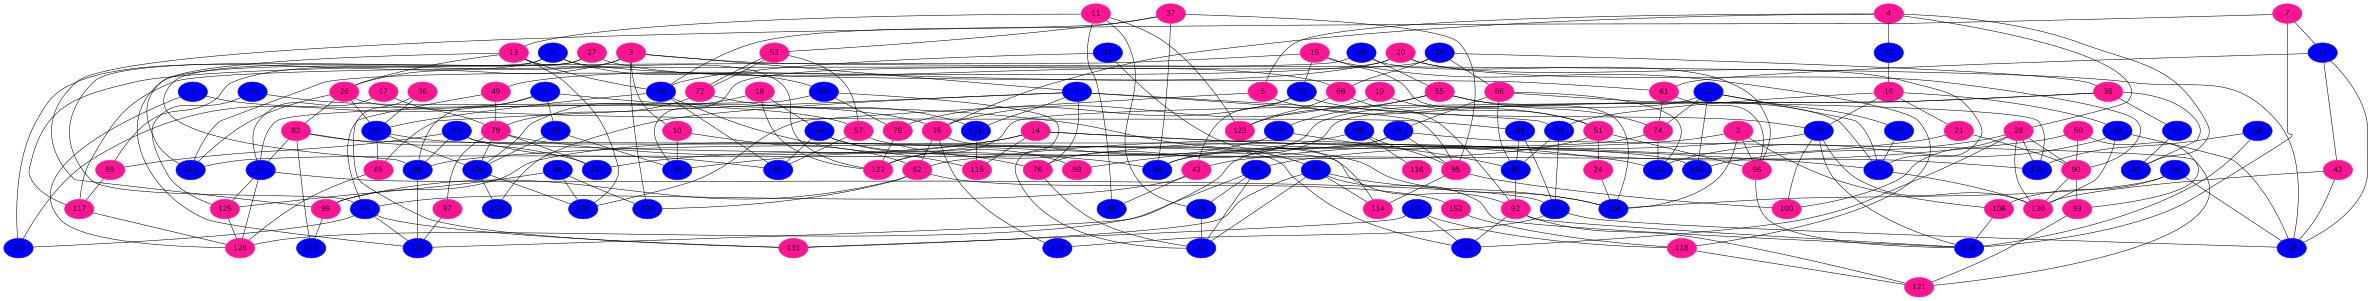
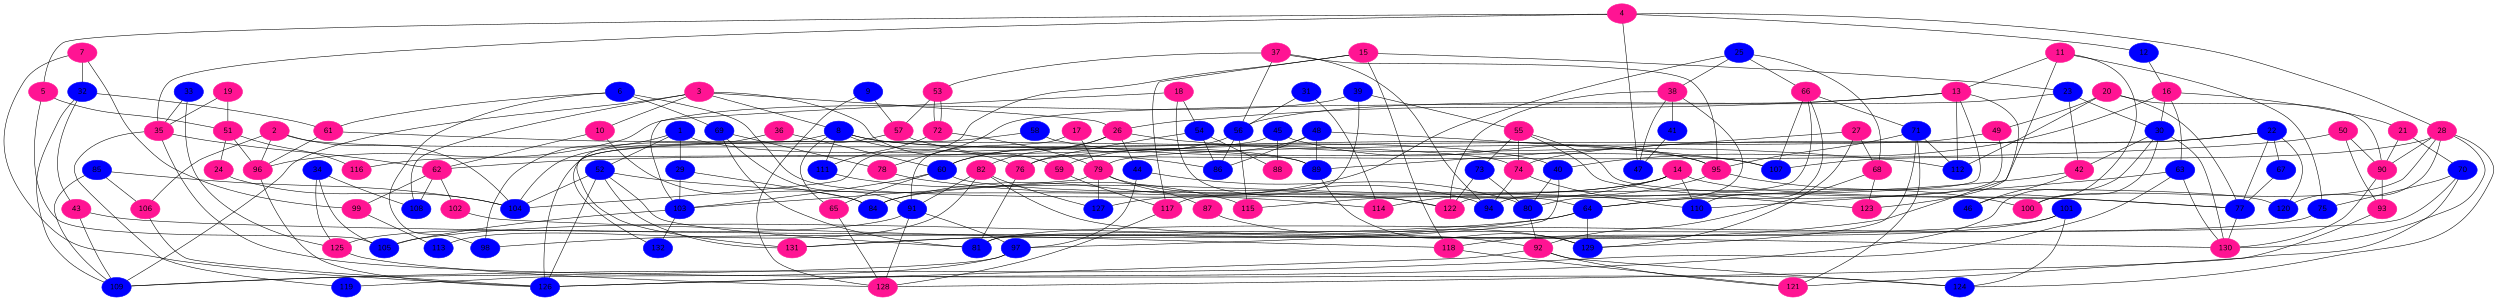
edge "51" -- "99": now "51" -- "116"
node "152": label "152" -> "102"
